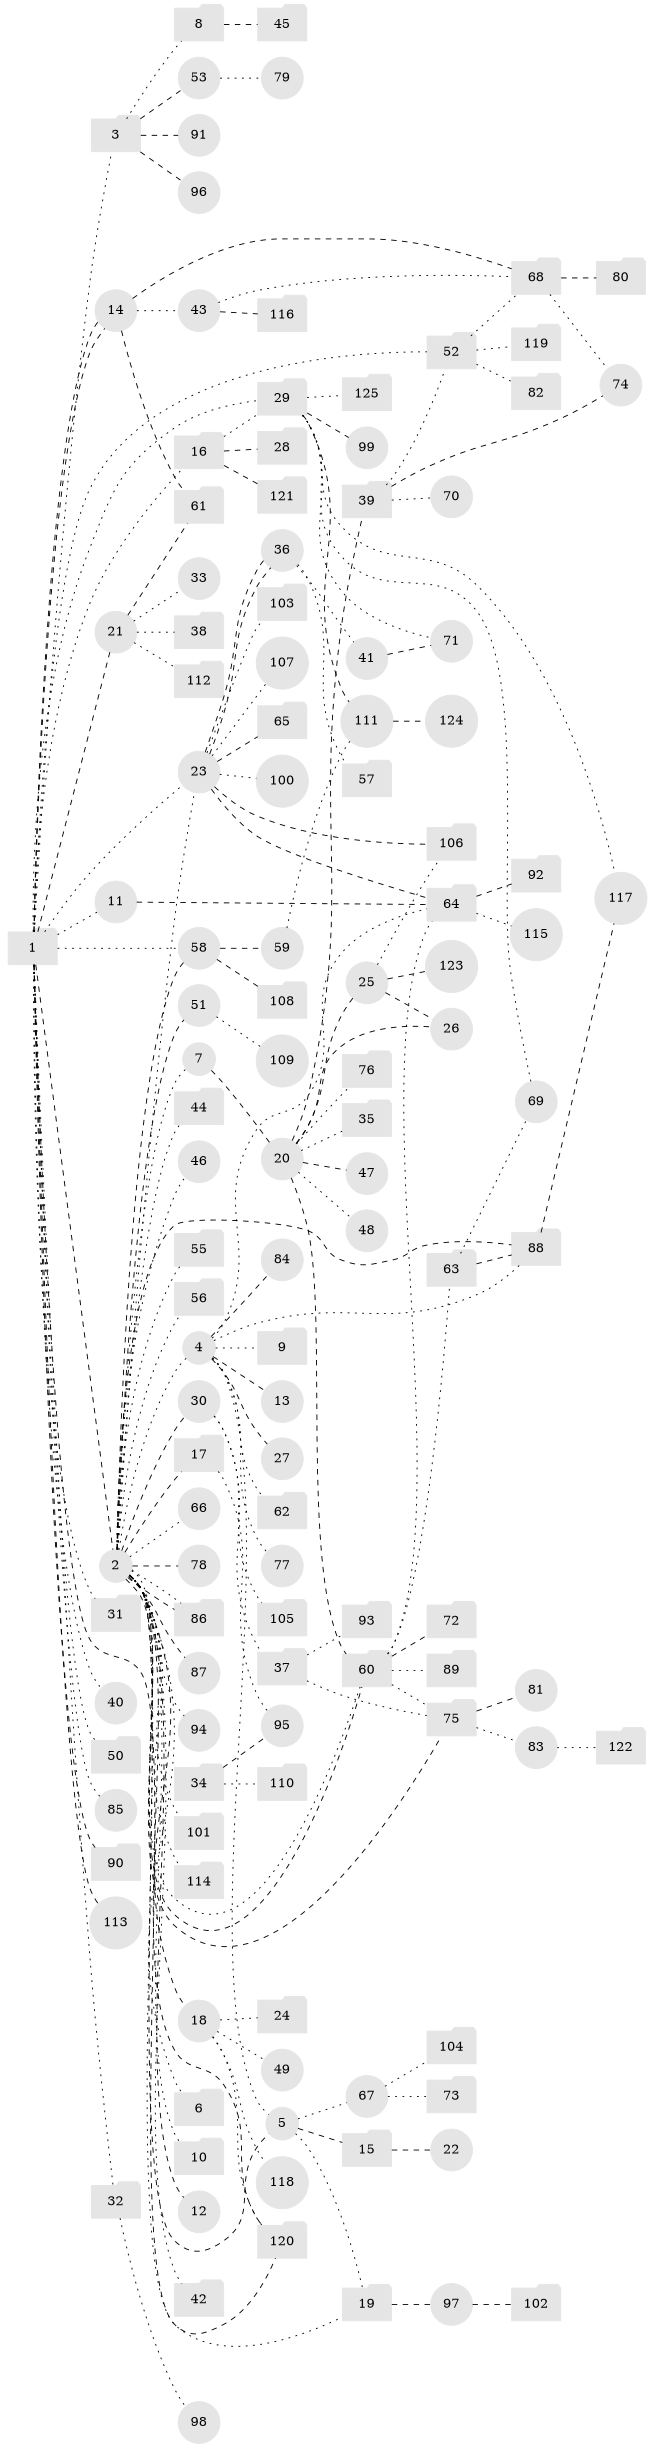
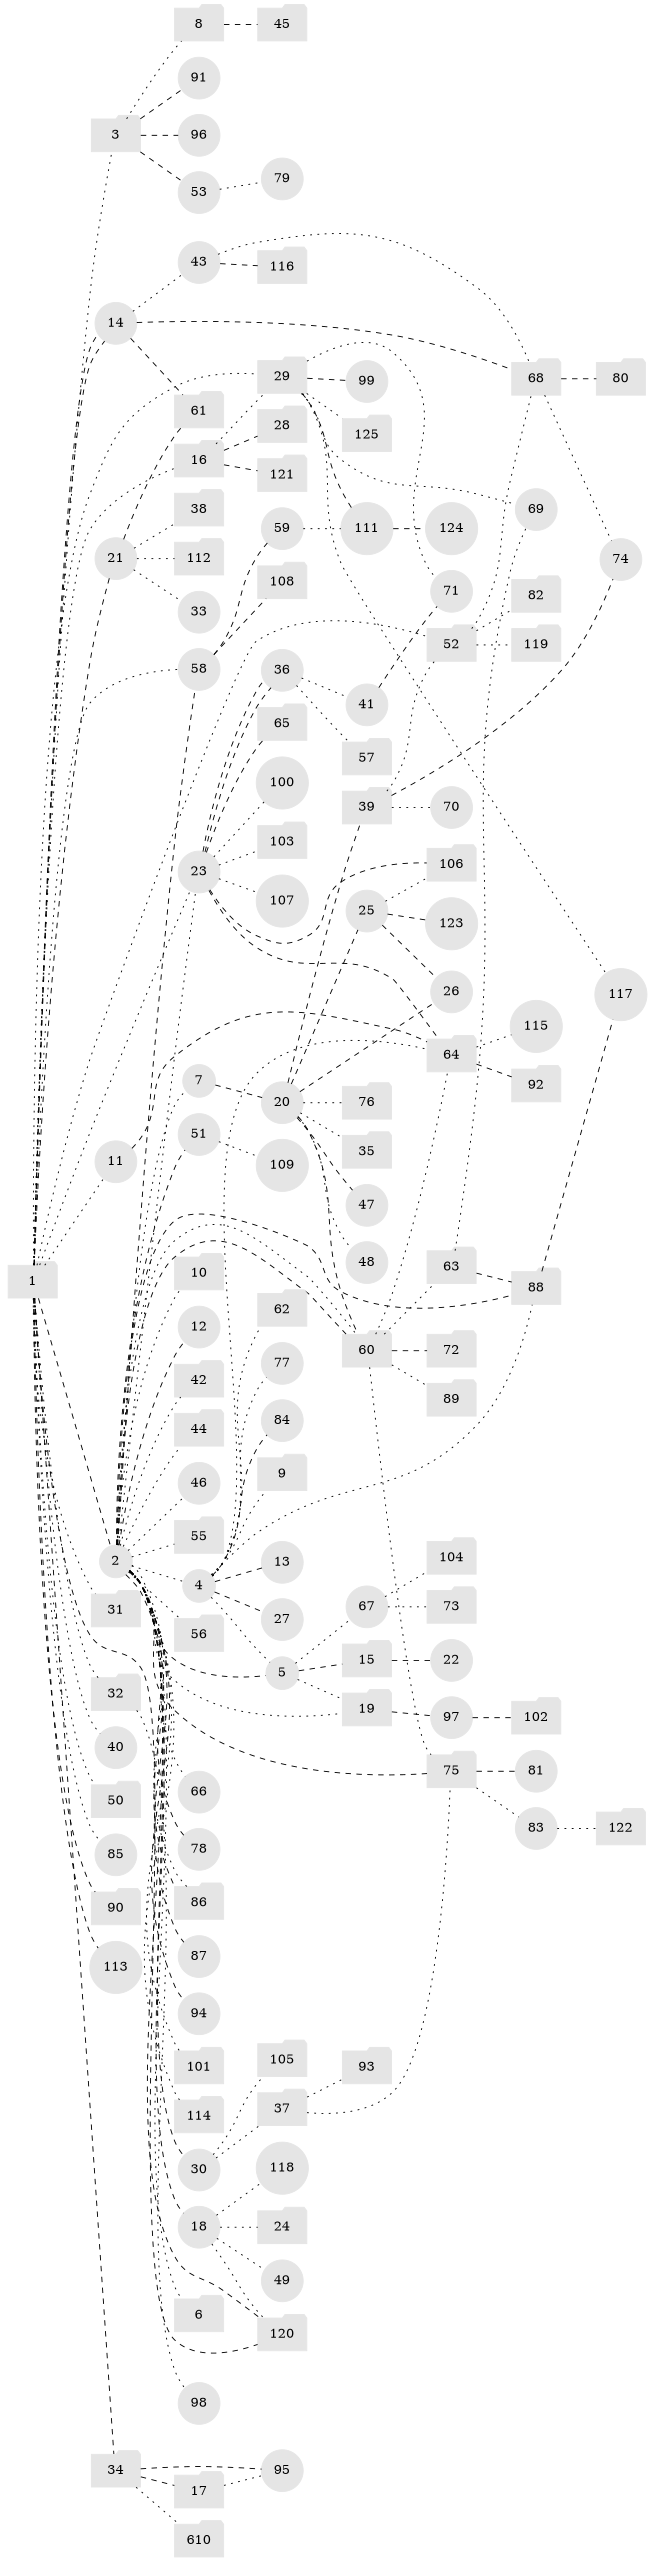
edge "17" -- "2": now "17" -- "34"
edge "2" -- "94": style dotted -> dashed
node "110": label "110" -> "610"
edge "1" -- "34": added
